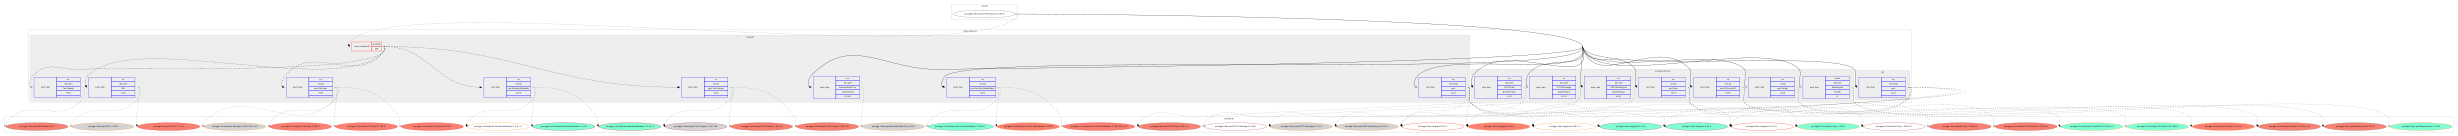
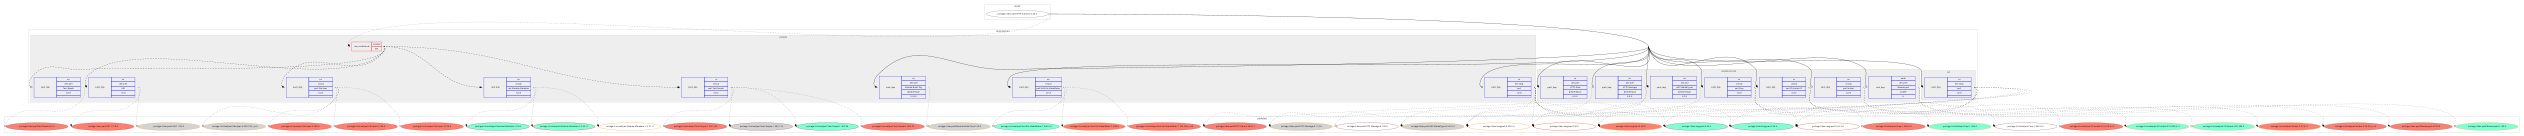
node "portage://virtual/perl-Test-Simple-1.302.96": added
